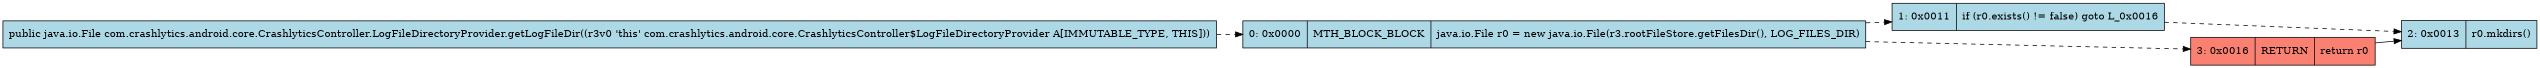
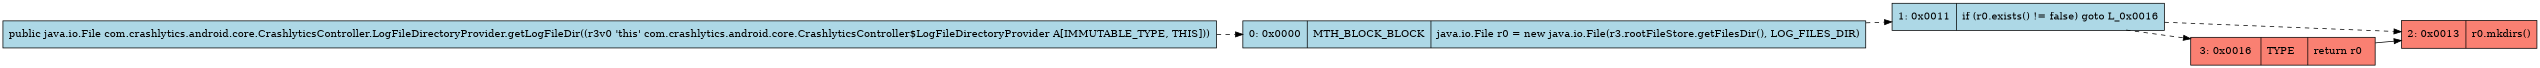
node "2: 0x0013": fillcolor lightblue -> salmon
edge "0: 0x0000" -> "3: 0x0016": now "1: 0x0011" -> "3: 0x0016"
node "3: 0x0016": text "RETURN" -> "TYPE"
